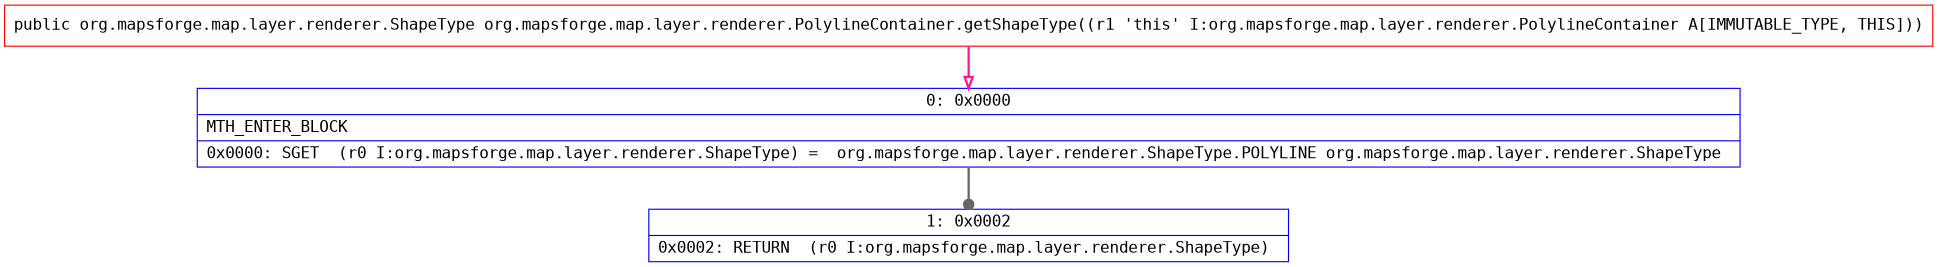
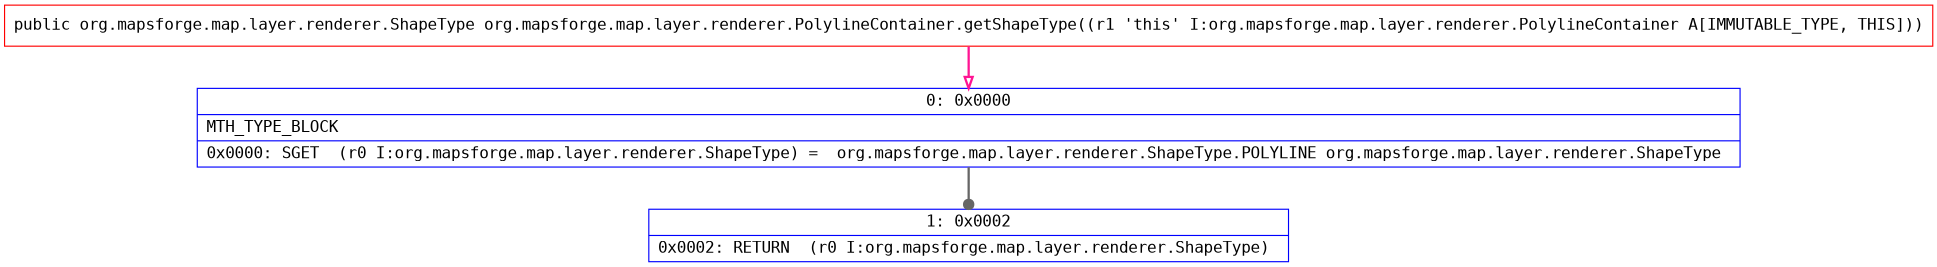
node "0: 0x0000": text "MTH_ENTER_BLOCK" -> "MTH_TYPE_BLOCK"
